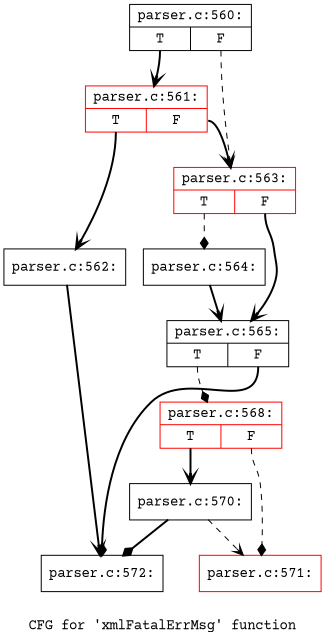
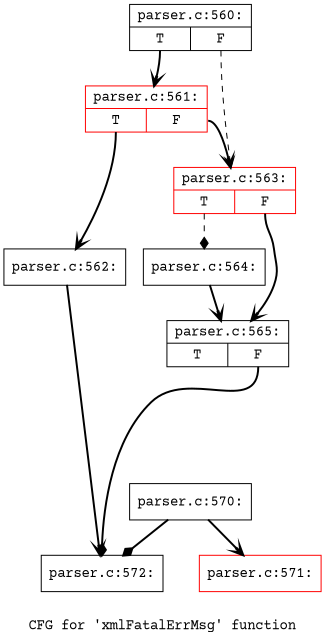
node "parser.c:568:": removed
edge "parser.c:570:" -> "parser.c:571:": style dashed -> bold
